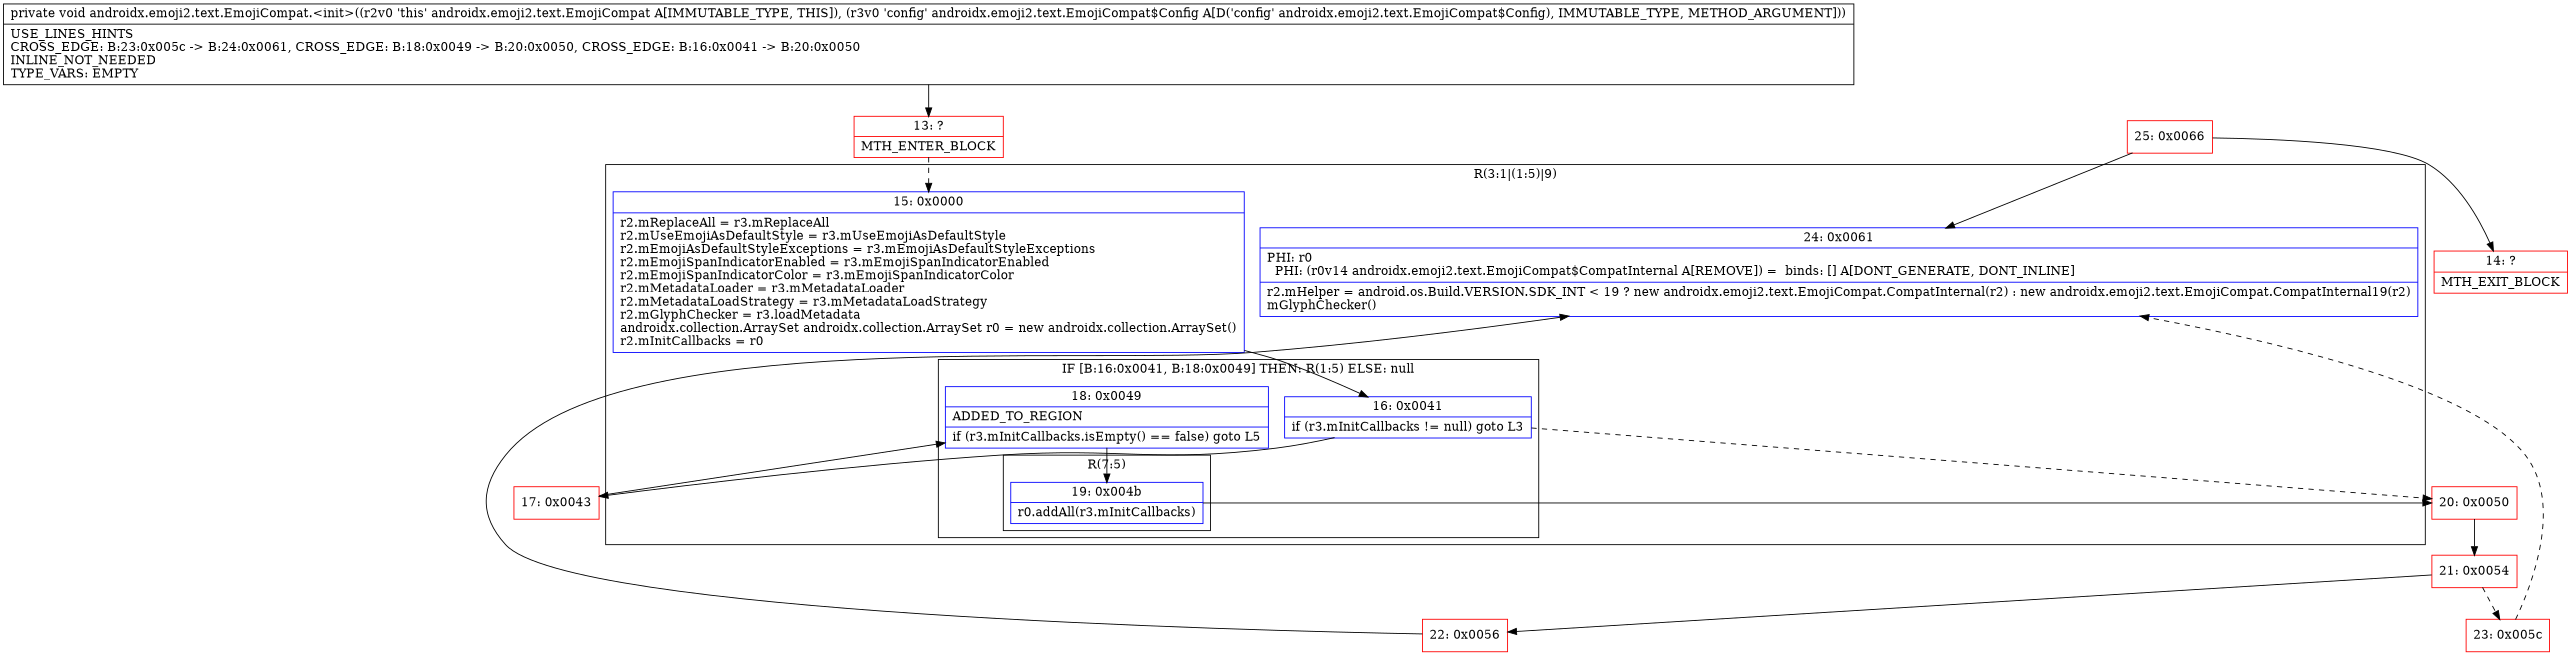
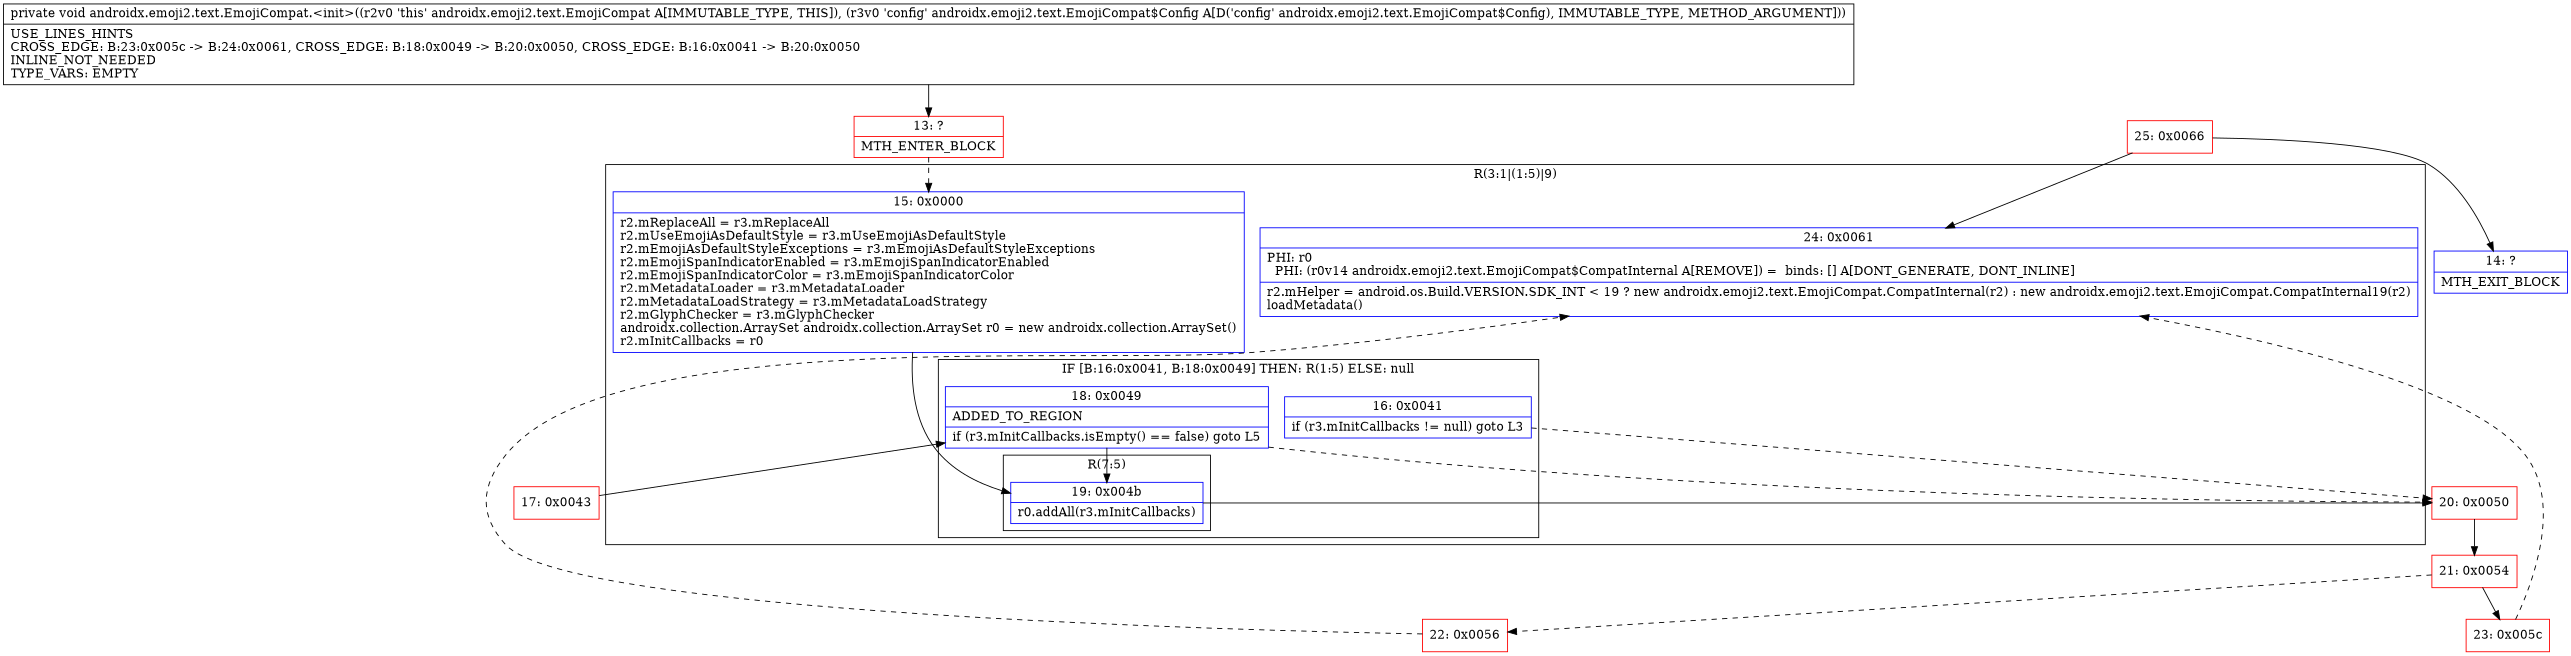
node "14: ?": color red -> blue
node "24: 0x0061": text "mGlyphChecker()" -> "loadMetadata()"
node "15: 0x0000": text "r2.mGlyphChecker = r3.loadMetadata" -> "r2.mGlyphChecker = r3.mGlyphChecker"
edge "15: 0x0000" -> "16: 0x0041": now "15: 0x0000" -> "19: 0x004b"
edge "22: 0x0056" -> "24: 0x0061": style solid -> dashed
edge "16: 0x0041" -> "17: 0x0043": removed
edge "18: 0x0049" -> "20: 0x0050": added
edge "21: 0x0054" -> "23: 0x005c": style dashed -> solid
edge "21: 0x0054" -> "22: 0x0056": style solid -> dashed
